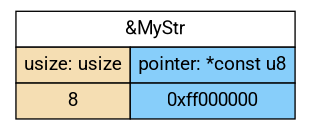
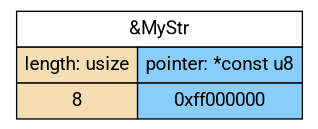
node "&MyStr": text "usize: usize" -> "length: usize"
